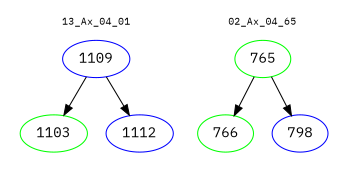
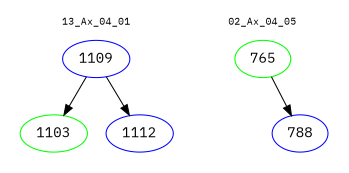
cluster "02_Ax_04_65": label "02_Ax_04_65" -> "02_Ax_04_05"
node "766": removed
node "798": label "798" -> "788"
